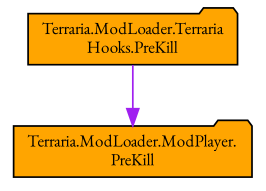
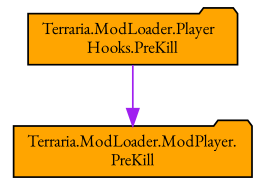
node "Terraria.ModLoader.Terraria Hooks.PreKill": label "Terraria.ModLoader.Terraria Hooks.PreKill" -> "Terraria.ModLoader.Player Hooks.PreKill"
